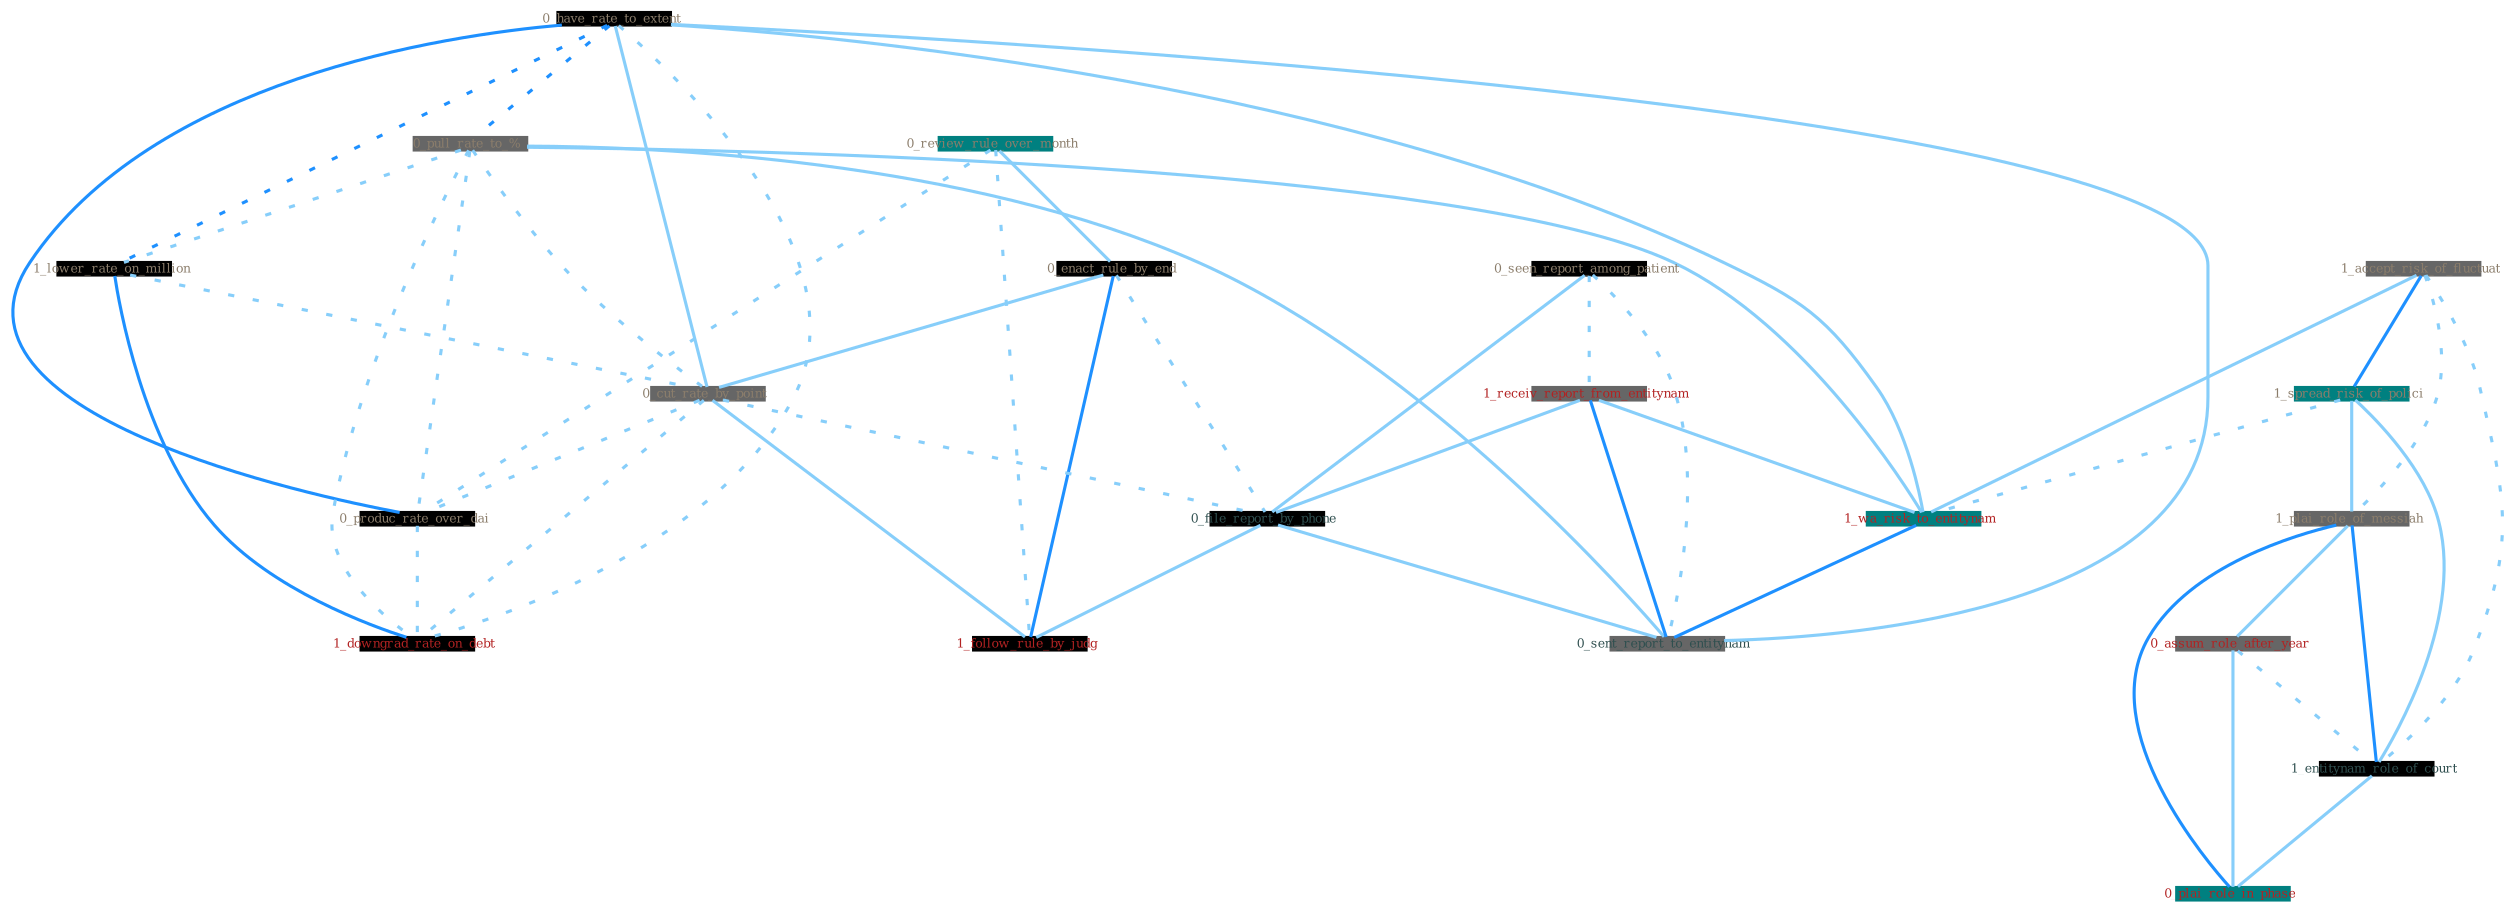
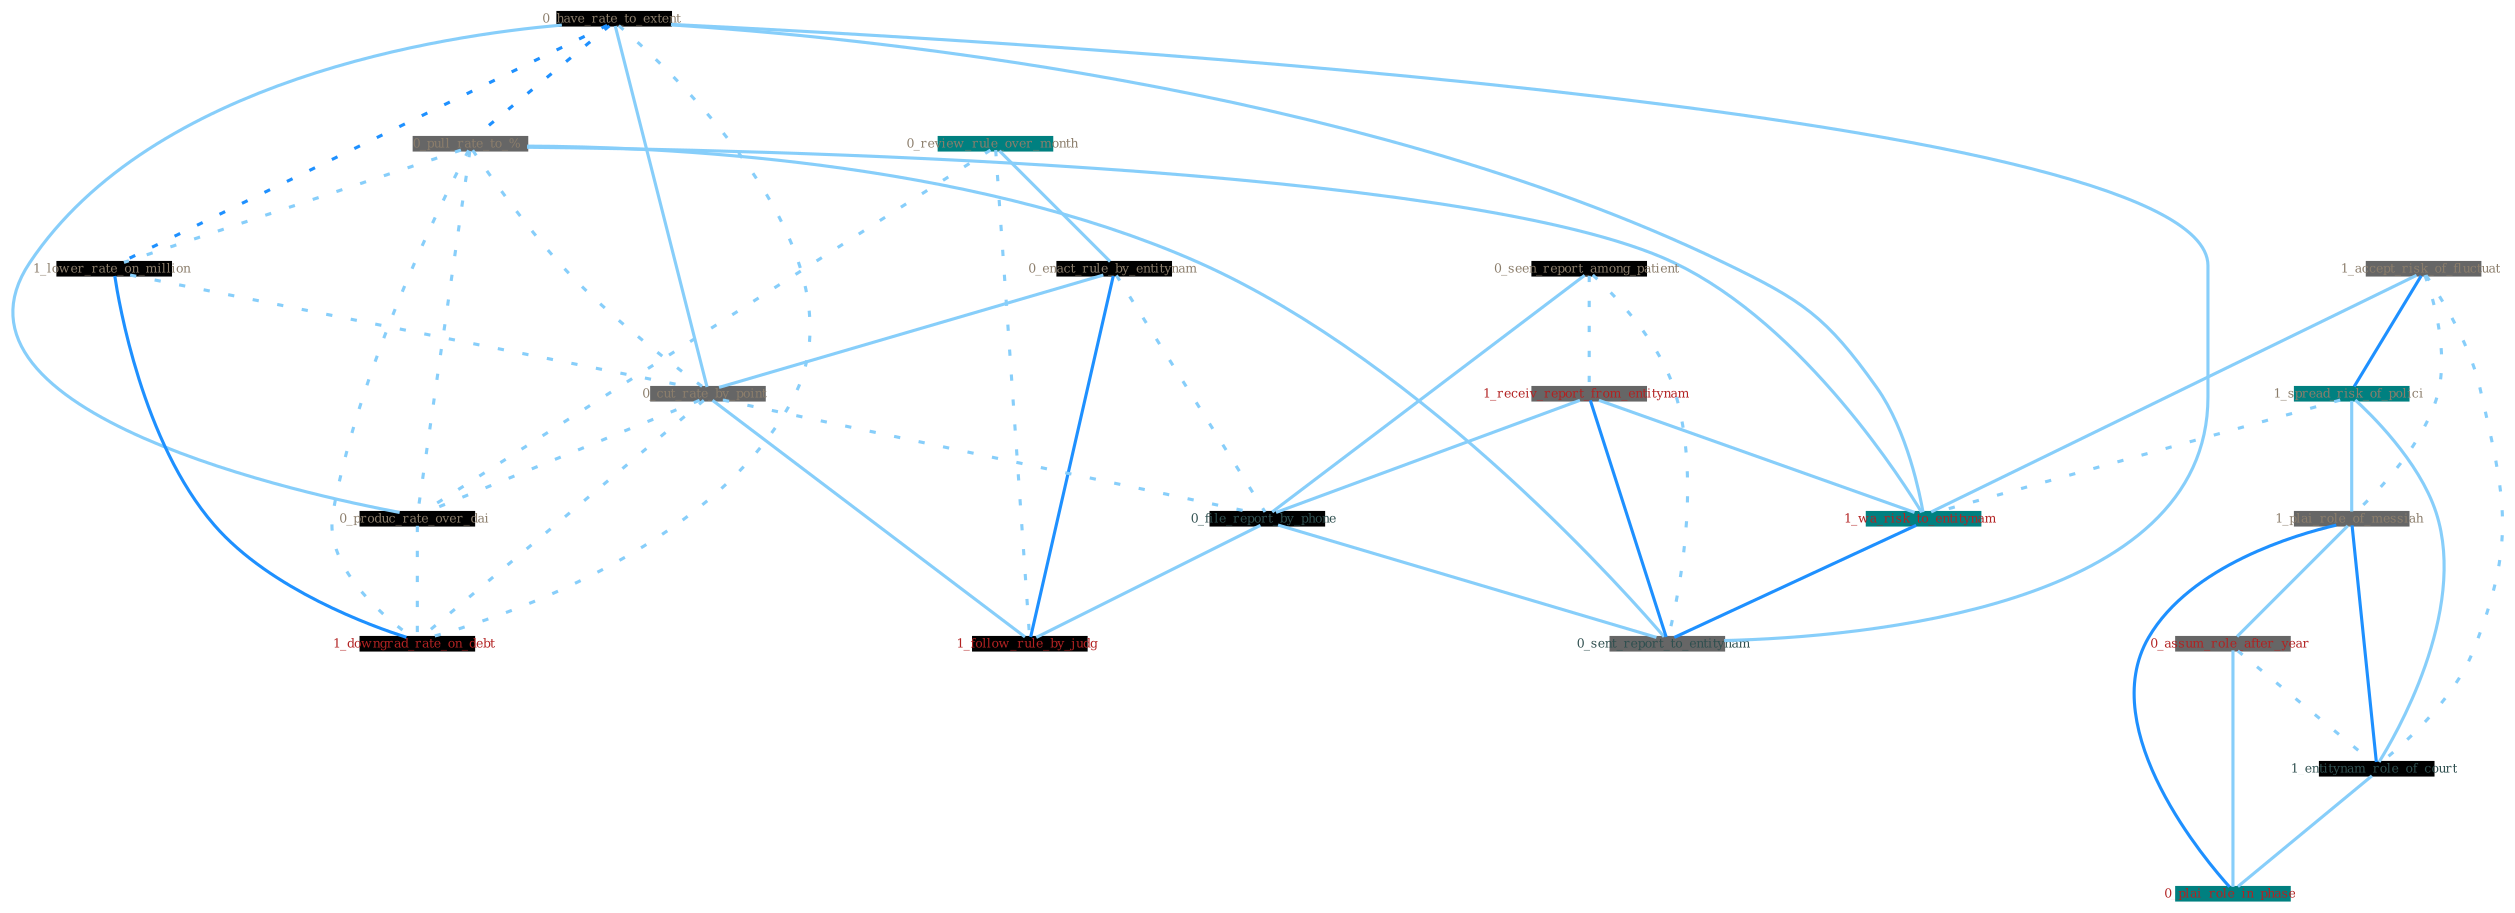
edge "0_have_rate_to_extent" -- "0_produc_rate_over_dai": color #1e90ff -> #87cefa
node "0_enact_rule_by_end": label "0_enact_rule_by_end" -> "0_enact_rule_by_entitynam"
